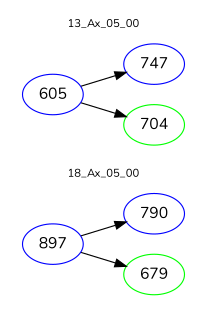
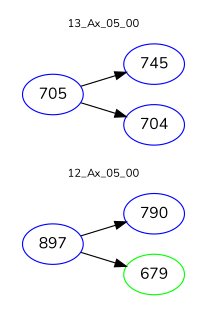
node "747": label "747" -> "745"
node "605": label "605" -> "705"
node "704": color green -> blue
cluster "18_Ax_05_00": label "18_Ax_05_00" -> "12_Ax_05_00"
